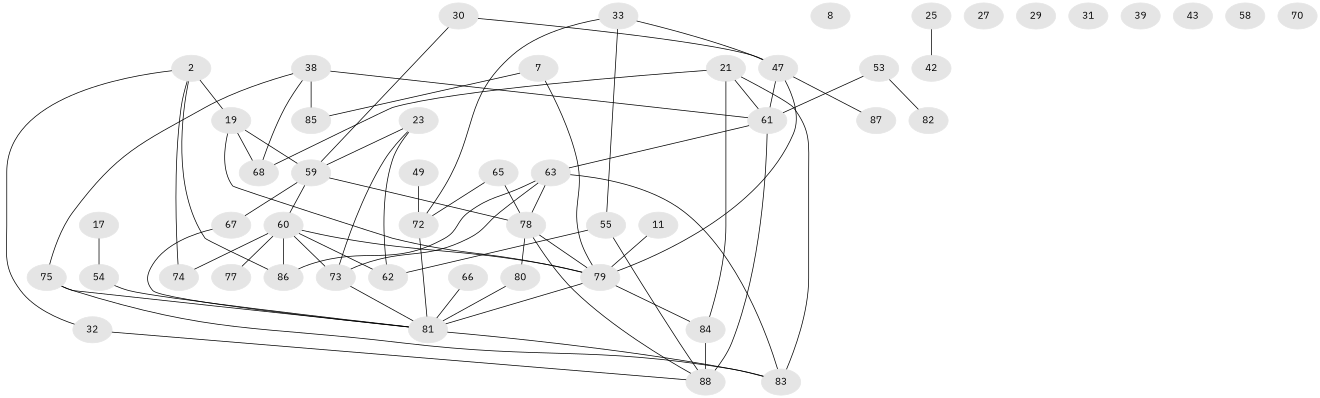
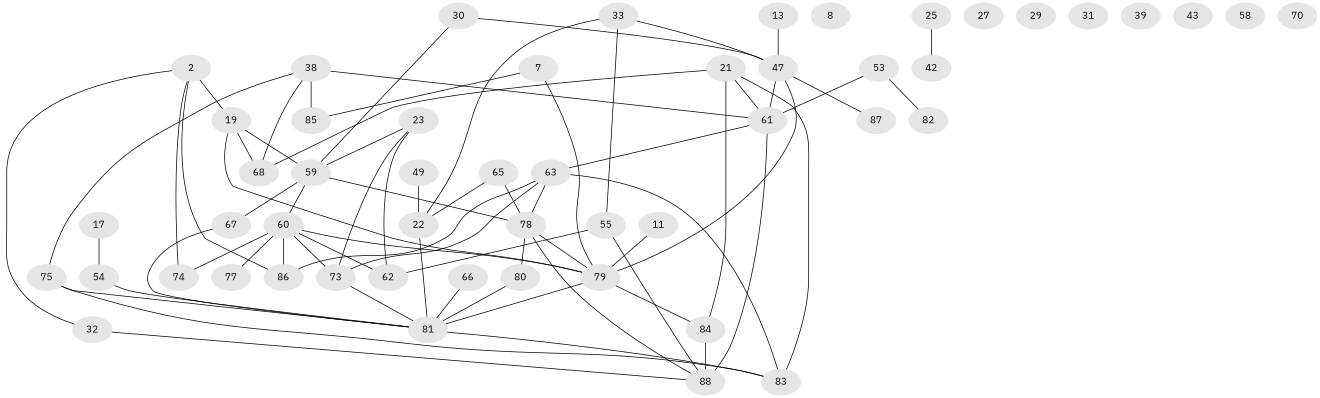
node "13": added
node "72": label "72" -> "22"
